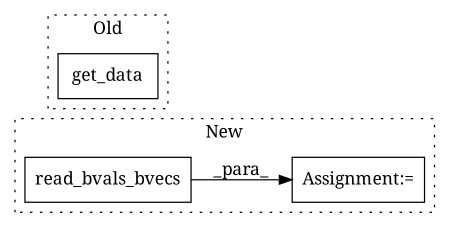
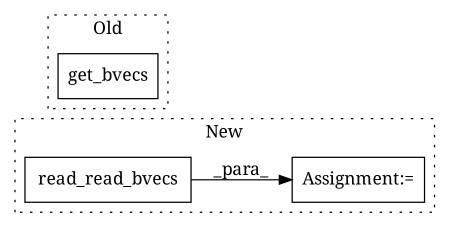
node "get_data": label "get_data" -> "get_bvecs"
node "read_bvals_bvecs": label "read_bvals_bvecs" -> "read_read_bvecs"
